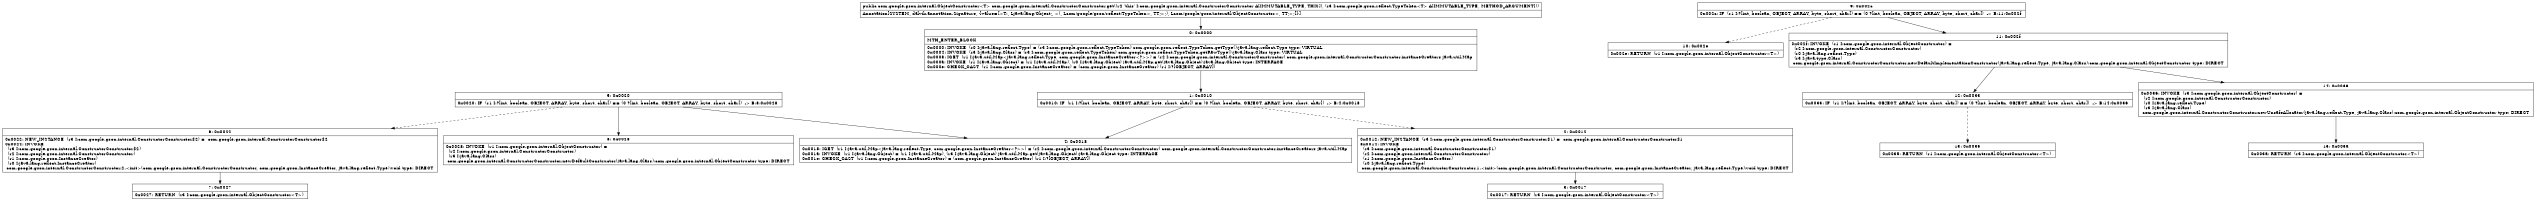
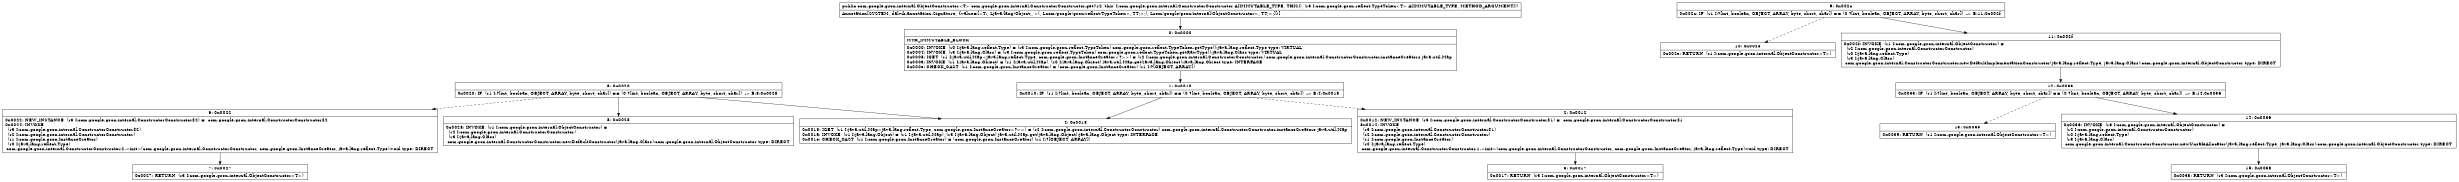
node "0: 0x0000": text "MTH_ENTER_BLOCK" -> "MTH_IMMUTABLE_BLOCK"
node "11: 0x002f": text "(r3 I:java.type.Class)" -> "(r3 I:java.lang.Class)"
edge "11: 0x002f" -> "14: 0x0036": now "12: 0x0033" -> "14: 0x0036"
node "6: 0x0022": text "(r0 I:java.lang.reflect.InstanceCreator)" -> "(r0 I:java.lang.reflect.Type)"
